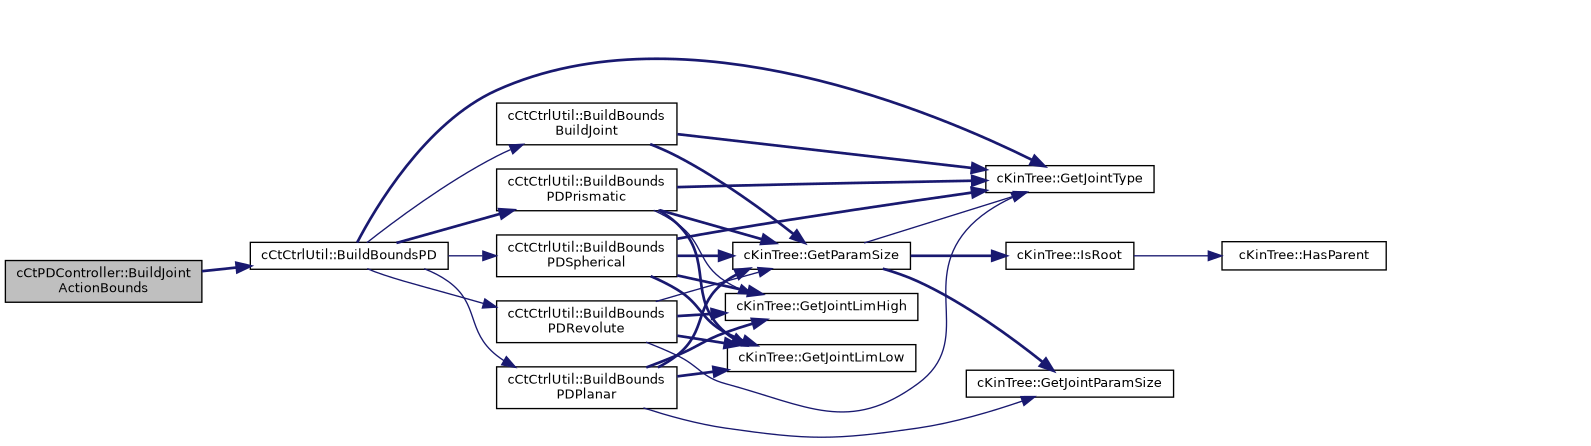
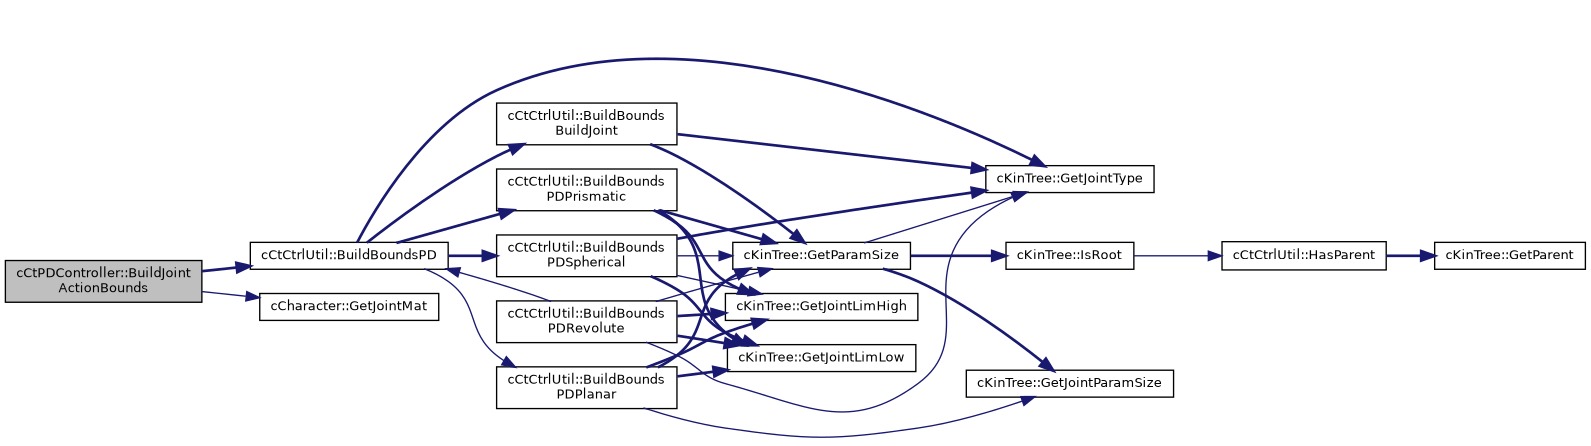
edge "cCtCtrlUtil::BuildBounds PDPrismatic" -> "cKinTree::GetJointType": removed
edge "cCtCtrlUtil::BuildBoundsPD" -> "cCtCtrlUtil::BuildBounds BuildJoint": style solid -> bold
edge "cCtCtrlUtil::BuildBoundsPD" -> "cCtCtrlUtil::BuildBounds PDSpherical": style solid -> bold
edge "cCtCtrlUtil::BuildBounds PDSpherical" -> "cKinTree::GetParamSize": style bold -> solid
node "cKinTree::HasParent": label "cKinTree::HasParent" -> "cCtCtrlUtil::HasParent"
node "cKinTree::GetParent": added
edge "cCtCtrlUtil::BuildBounds PDPrismatic" -> "cKinTree::GetJointLimHigh": style solid -> bold
edge "cCtCtrlUtil::BuildBounds PDSpherical" -> "cKinTree::GetJointLimHigh": style bold -> solid
edge "cCtCtrlUtil::BuildBoundsPD" -> "cCtCtrlUtil::BuildBounds PDRevolute": reversed
node "cCharacter::GetJointMat": added
